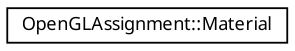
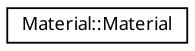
node "OpenGLAssignment::Material": label "OpenGLAssignment::Material" -> "Material::Material"
